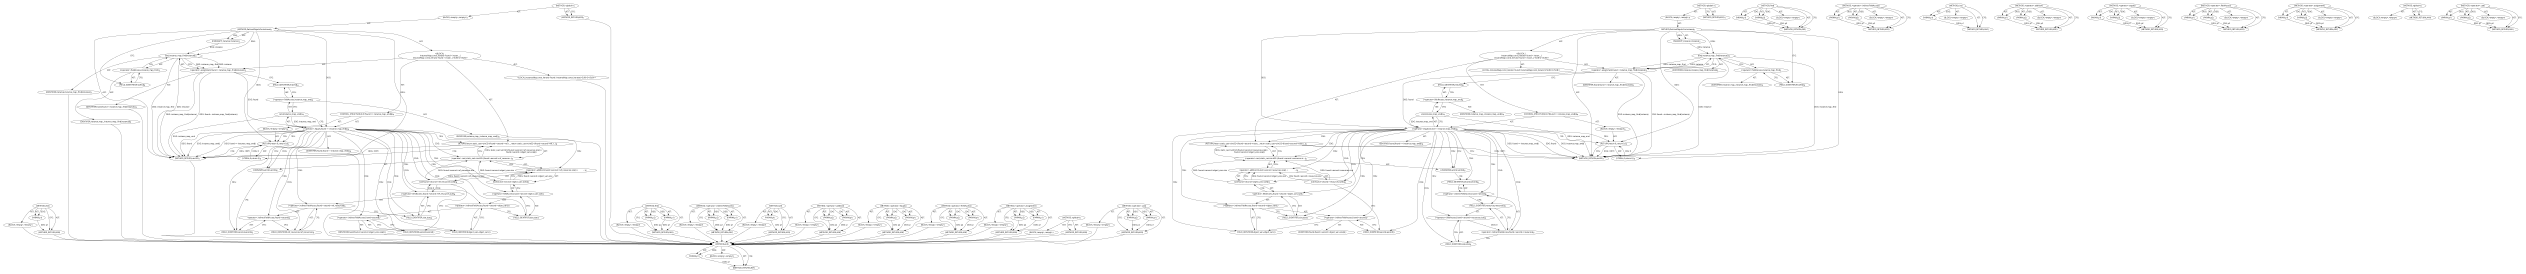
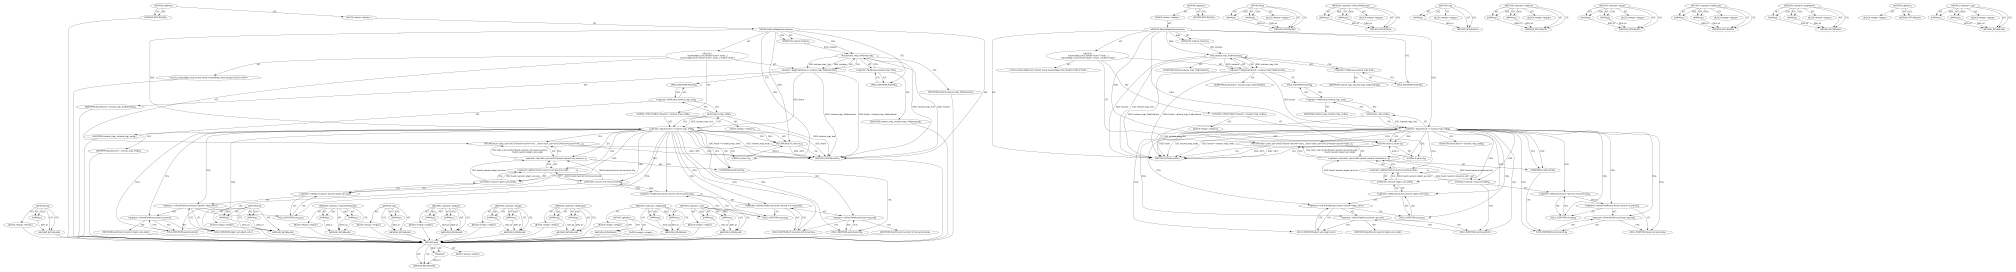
edge "(<operator>.fieldAccess,found->second->ref_resources.size)" -> "(size,found->second->ref_resources.size())": label "DDG: 0" -> "CFG: "
edge "(FIELD_IDENTIFIER,resources,resources)" -> "(<operator>.fieldAccess,found->second->resources.size)": now "(size,found->second->resources.size())" -> "(<operator>.fieldAccess,found->second->resources.size)"
edge "(FIELD_IDENTIFIER,resources,resources)" -> "(<operator>.indirectFieldAccess,found->second->resources)": removed, label "CFG:"
node "(IDENTIFIER,found,found->second->ref_resources.size())": added
